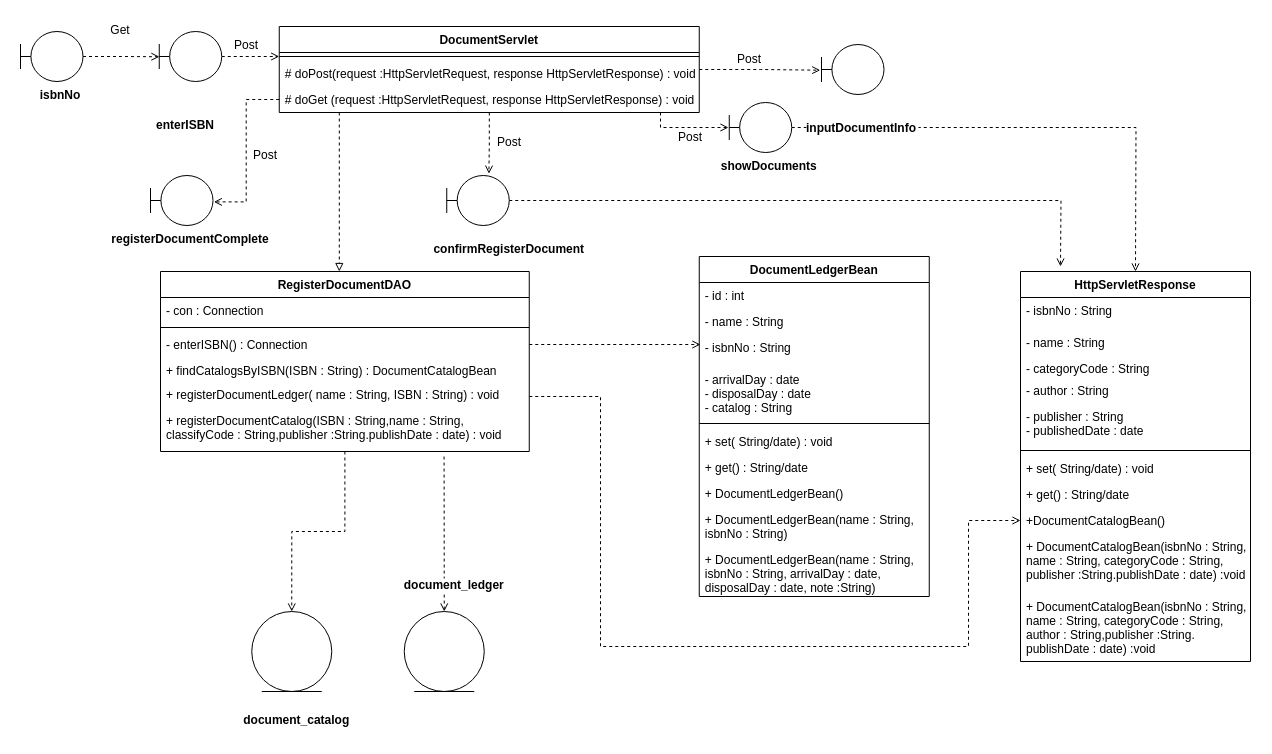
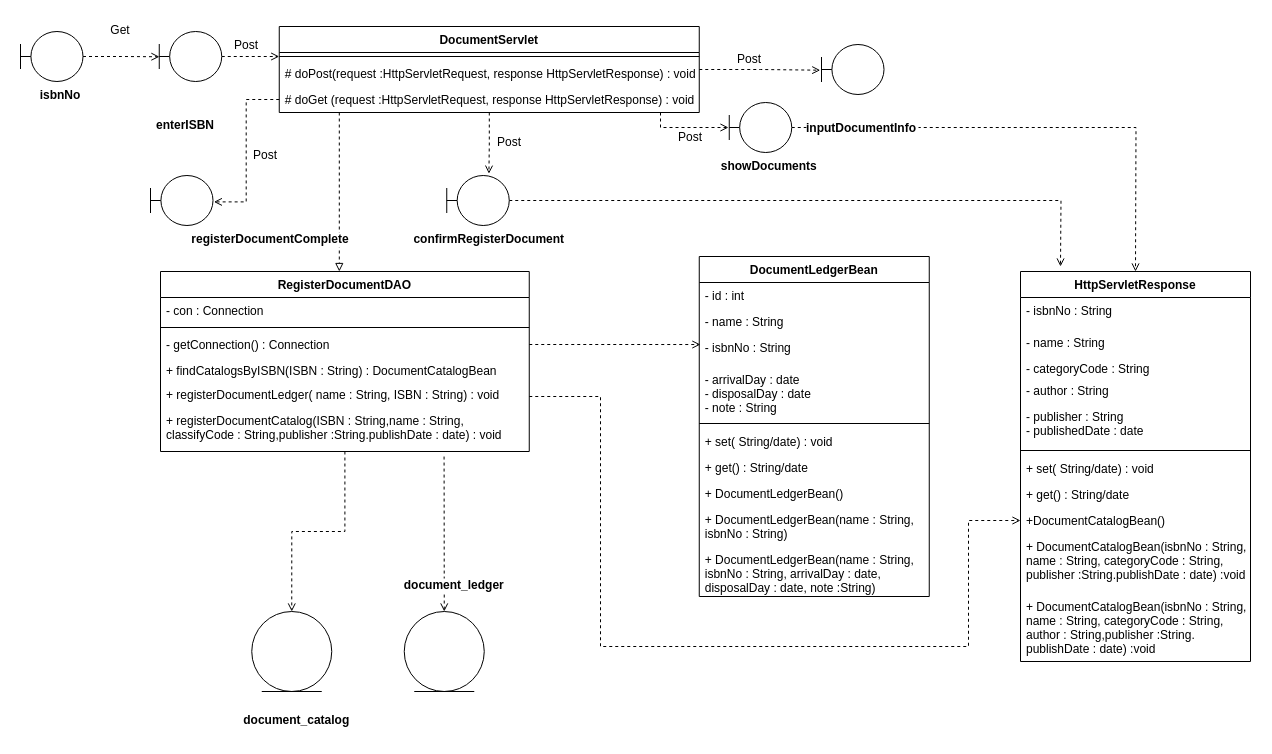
node "registerDocumentComplete": moved (191, 239) -> (271, 239)
node "confirmRegisterDocument": moved (509, 249) -> (489, 239)
node "- enterISBN() : Connection": label "- enterISBN() : Connection" -> "- getConnection() : Connection"
node "- arrivalDay : date - disposalDay : date - catalog : String": label "- arrivalDay : date - disposalDay : date - catalog : String" -> "- arrivalDay : date - disposalDay : date - note : String"
